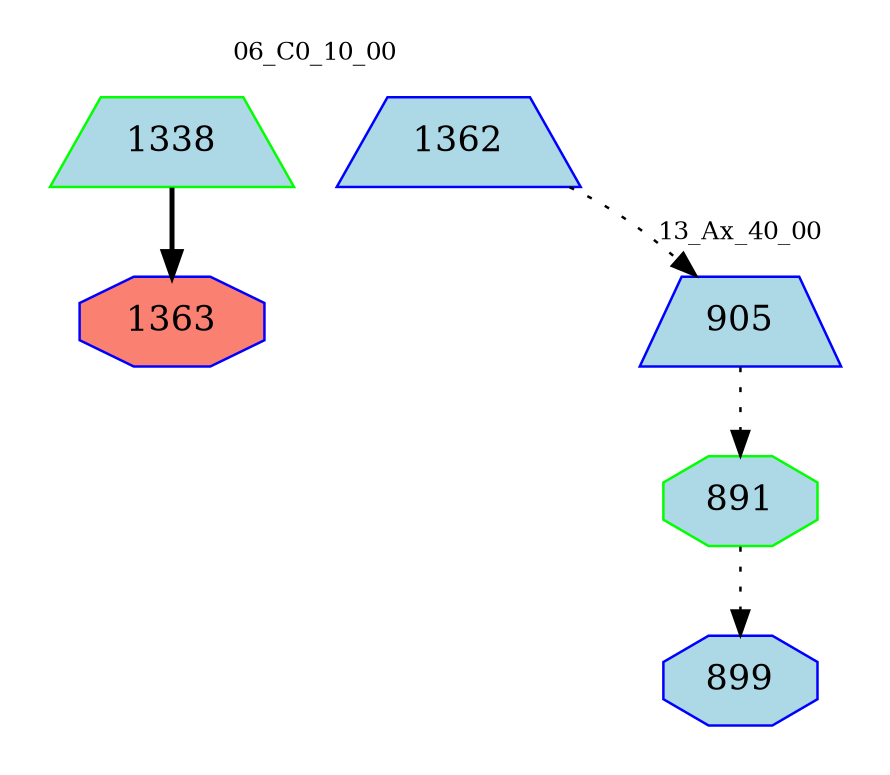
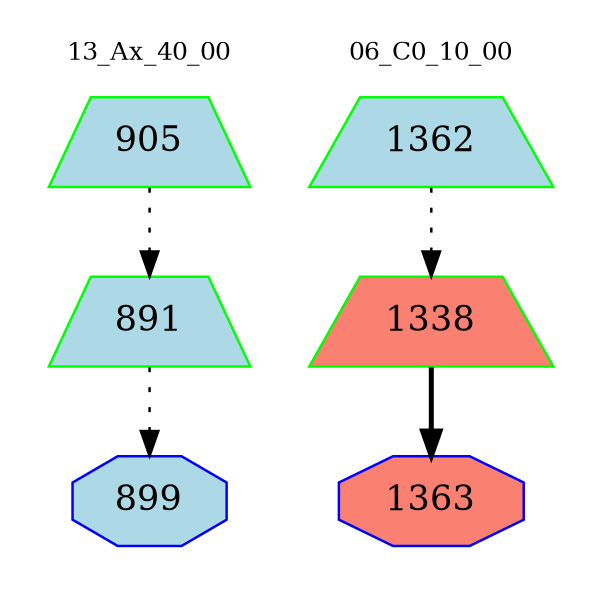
node "1338": fillcolor lightblue -> salmon
node "1362": color blue -> green
edge "1362" -> "905": now "1362" -> "1338"
node "905": color blue -> green
node "891": shape octagon -> trapezium
